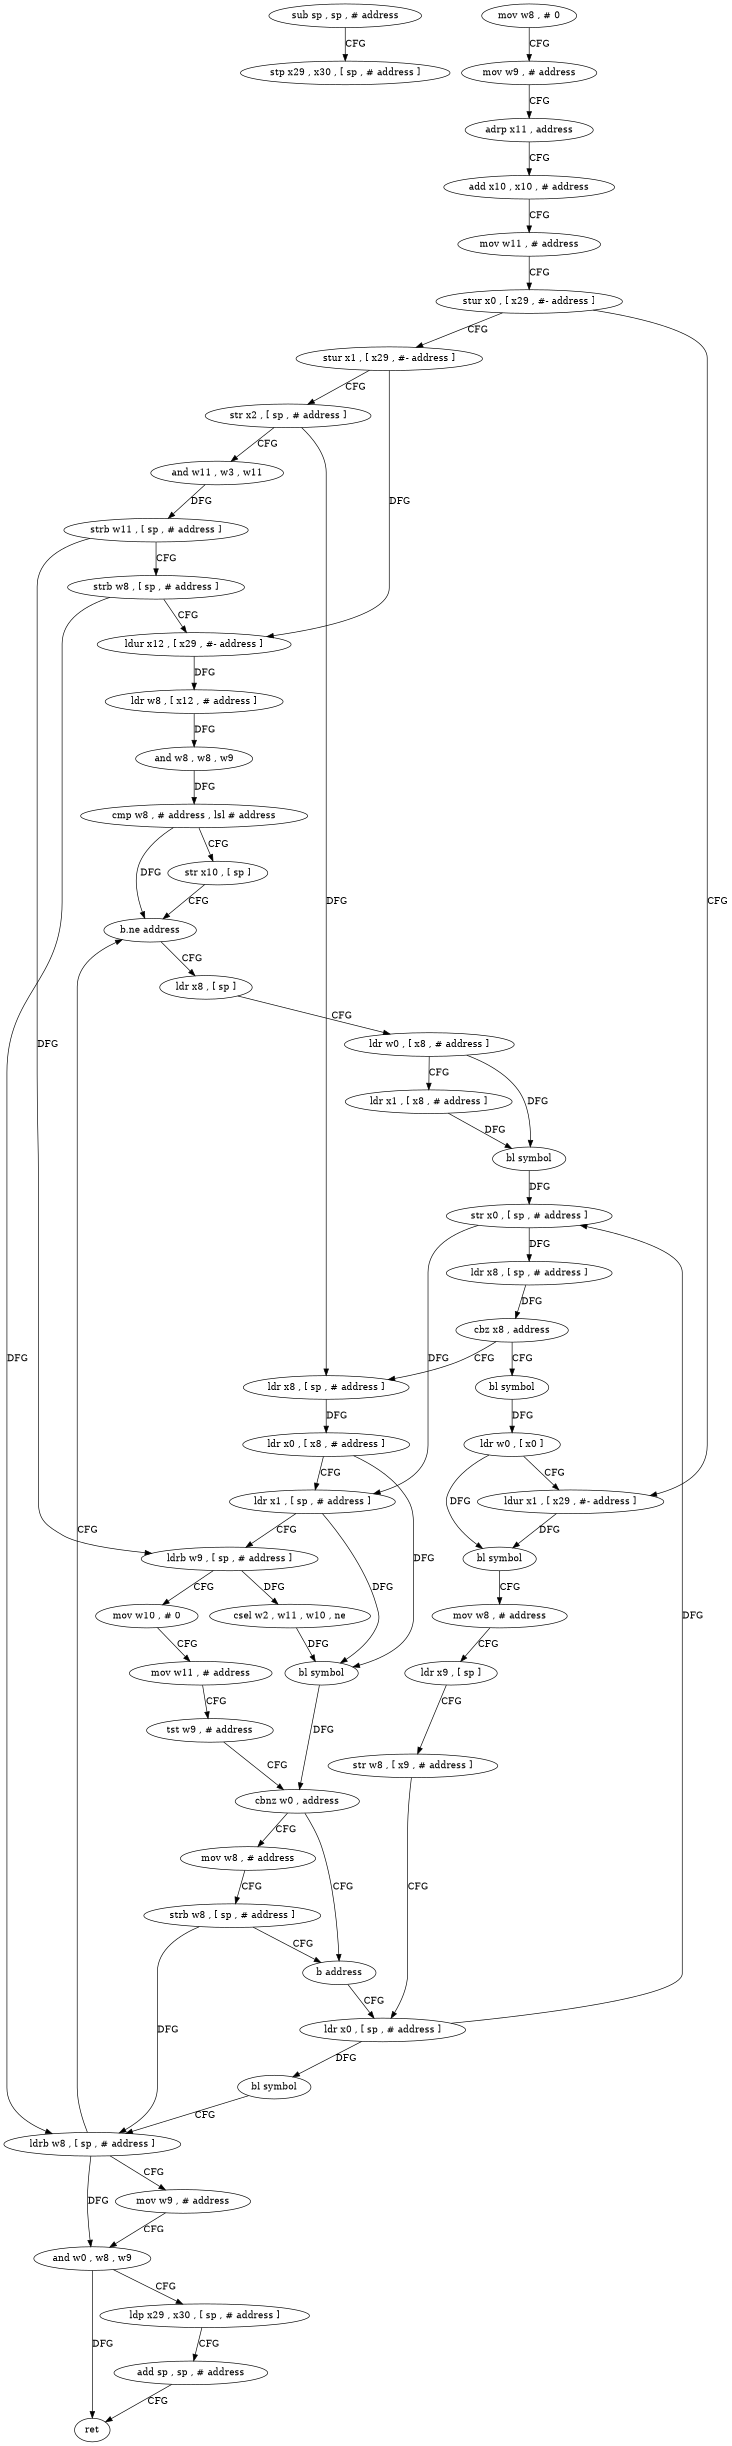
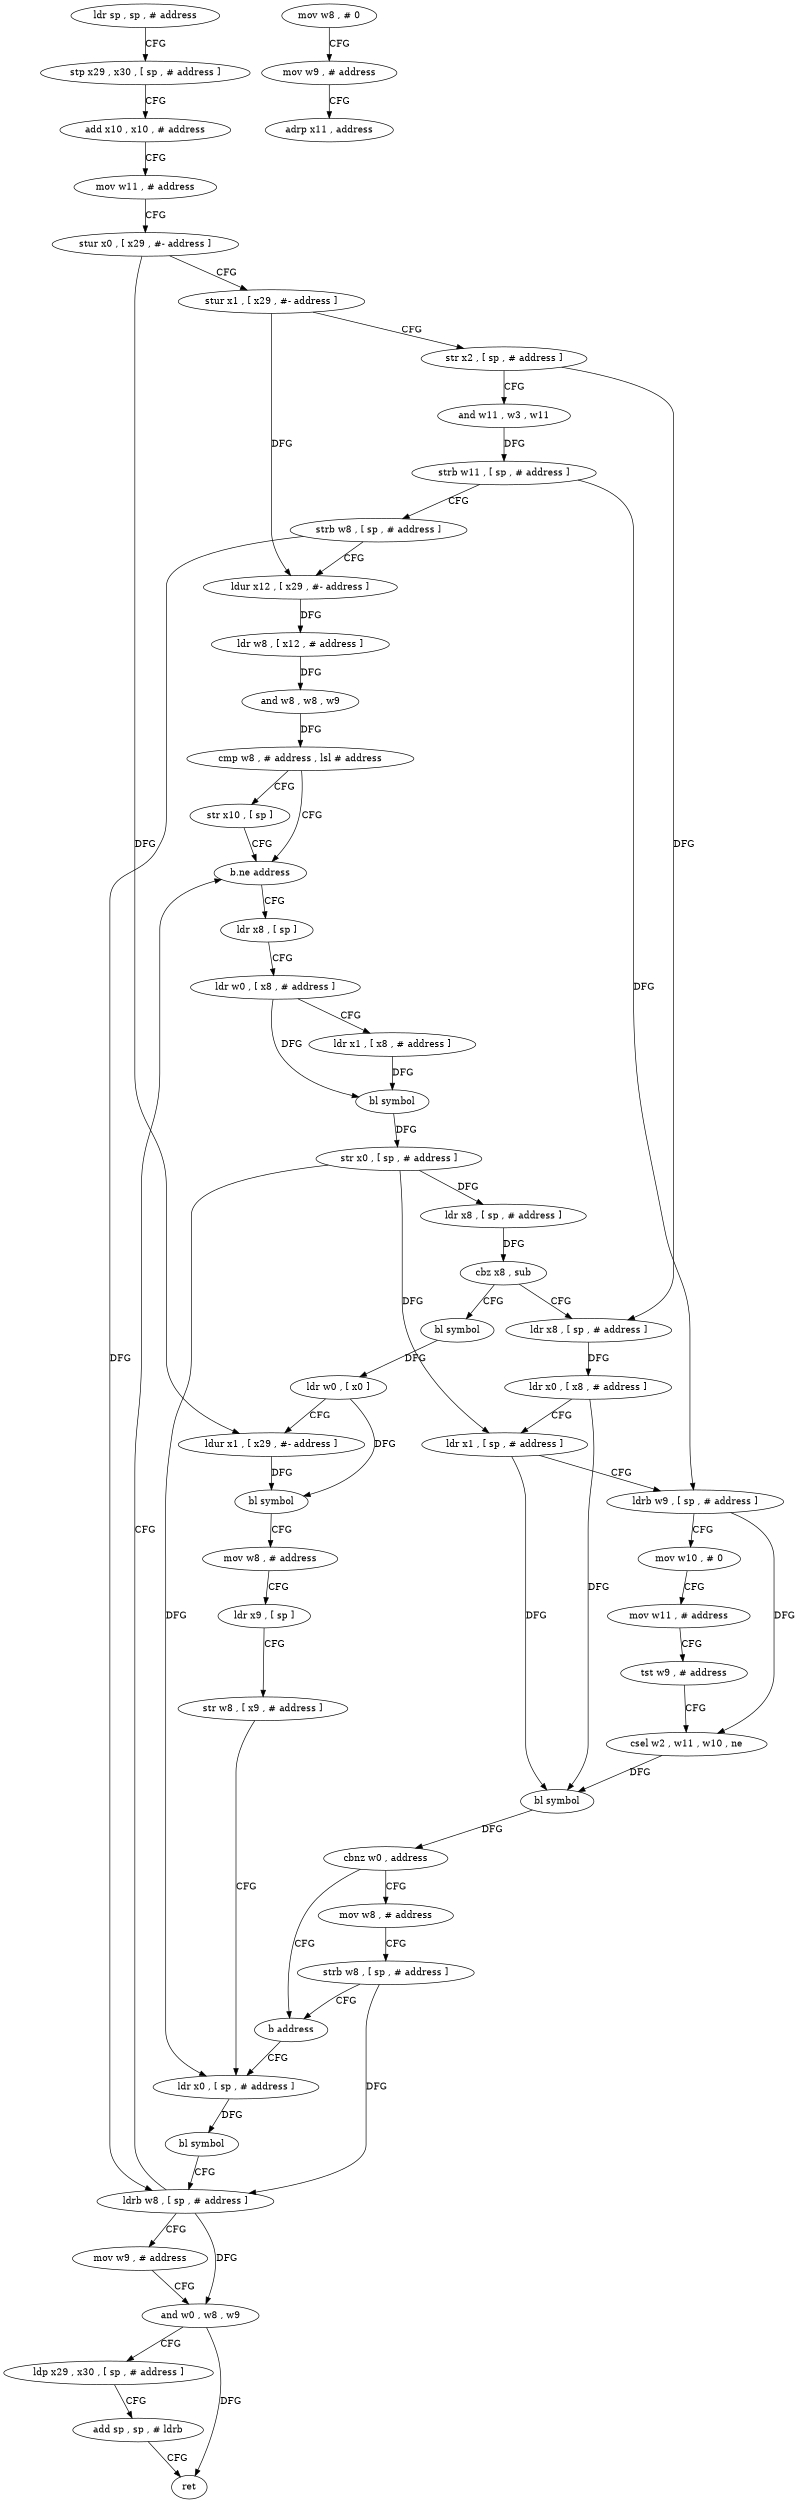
node "sub sp , sp , # address": label "sub sp , sp , # address" -> "ldr sp , sp , # address"
edge "adrp x11 , address" -> "add x10 , x10 , # address": now "stp x29 , x30 , [ sp , # address ]" -> "add x10 , x10 , # address"
edge "cmp w8 , # address , lsl # address" -> "b.ne address": label "DFG" -> "CFG"
edge "stur x0 , [ x29 , #- address ]" -> "ldur x1 , [ x29 , #- address ]": label "CFG" -> "DFG"
node "cbz x8 , address": label "cbz x8 , address" -> "cbz x8 , sub"
edge "ldr x0 , [ sp , # address ]" -> "str x0 , [ sp , # address ]": reversed
edge "tst w9 , # address" -> "cbnz w0 , address": now "tst w9 , # address" -> "csel w2 , w11 , w10 , ne"
node "add sp , sp , # address": label "add sp , sp , # address" -> "add sp , sp , # ldrb"
